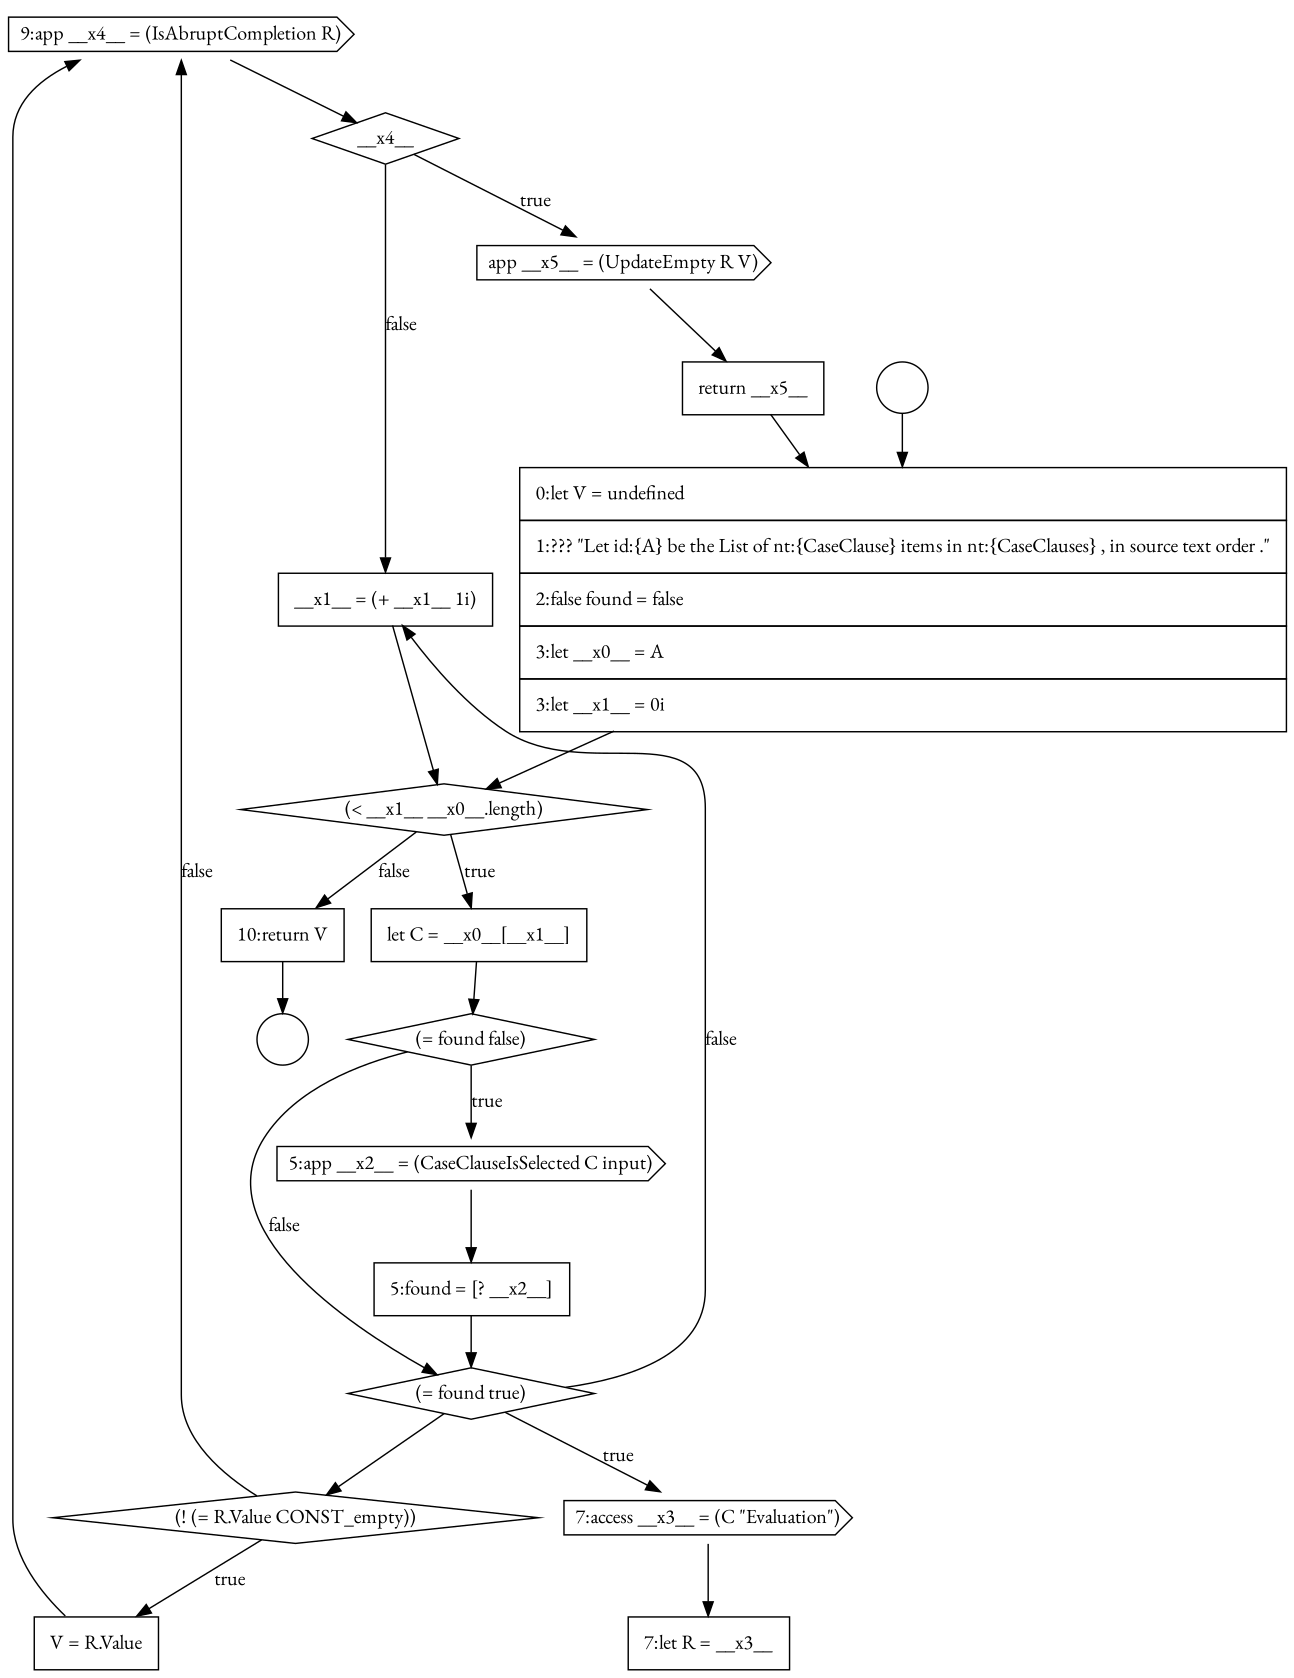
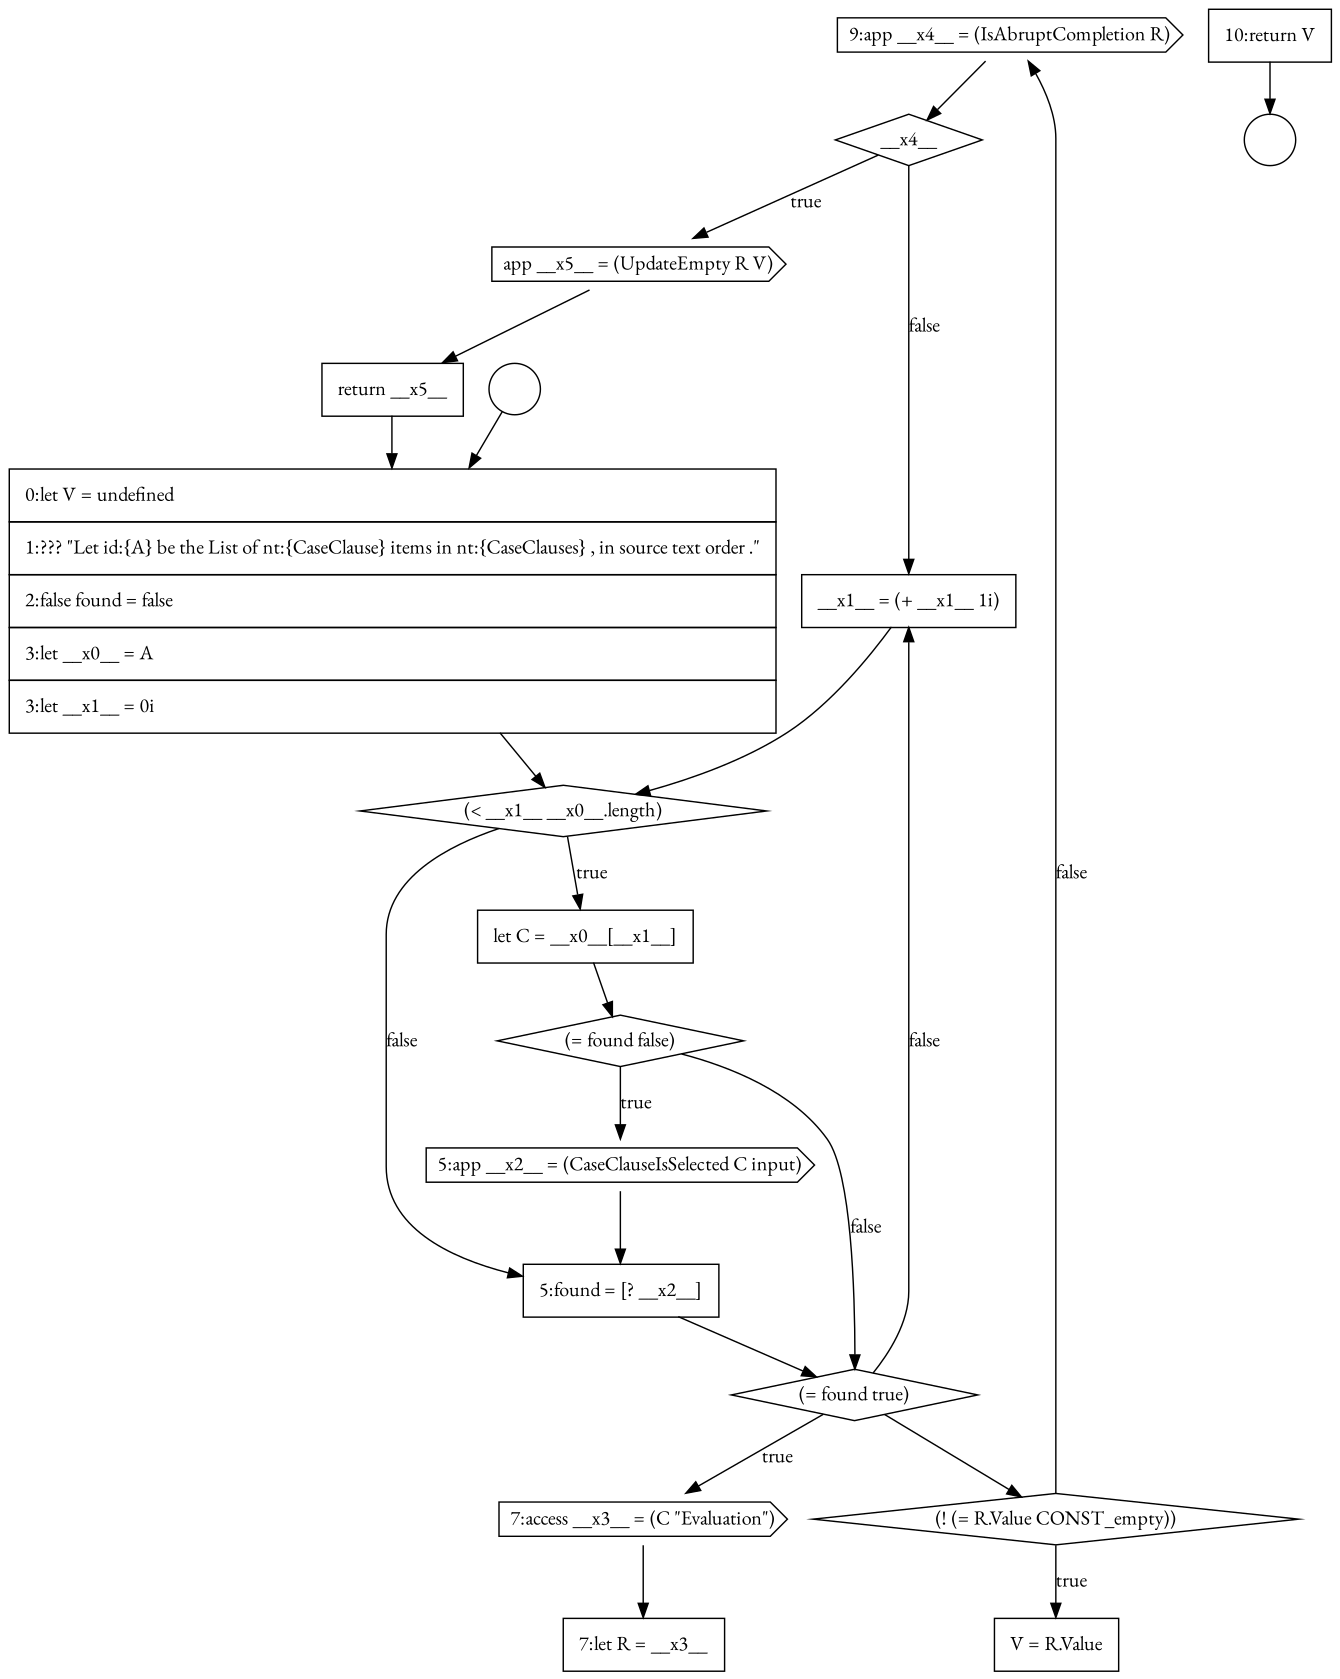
edge "V = R.Value" -> "9:app __x4__ = (IsAbruptCompletion R)": removed
edge "(< __x1__ __x0__.length)" -> "10:return V": now "(< __x1__ __x0__.length)" -> "5:found = [? __x2__]"
